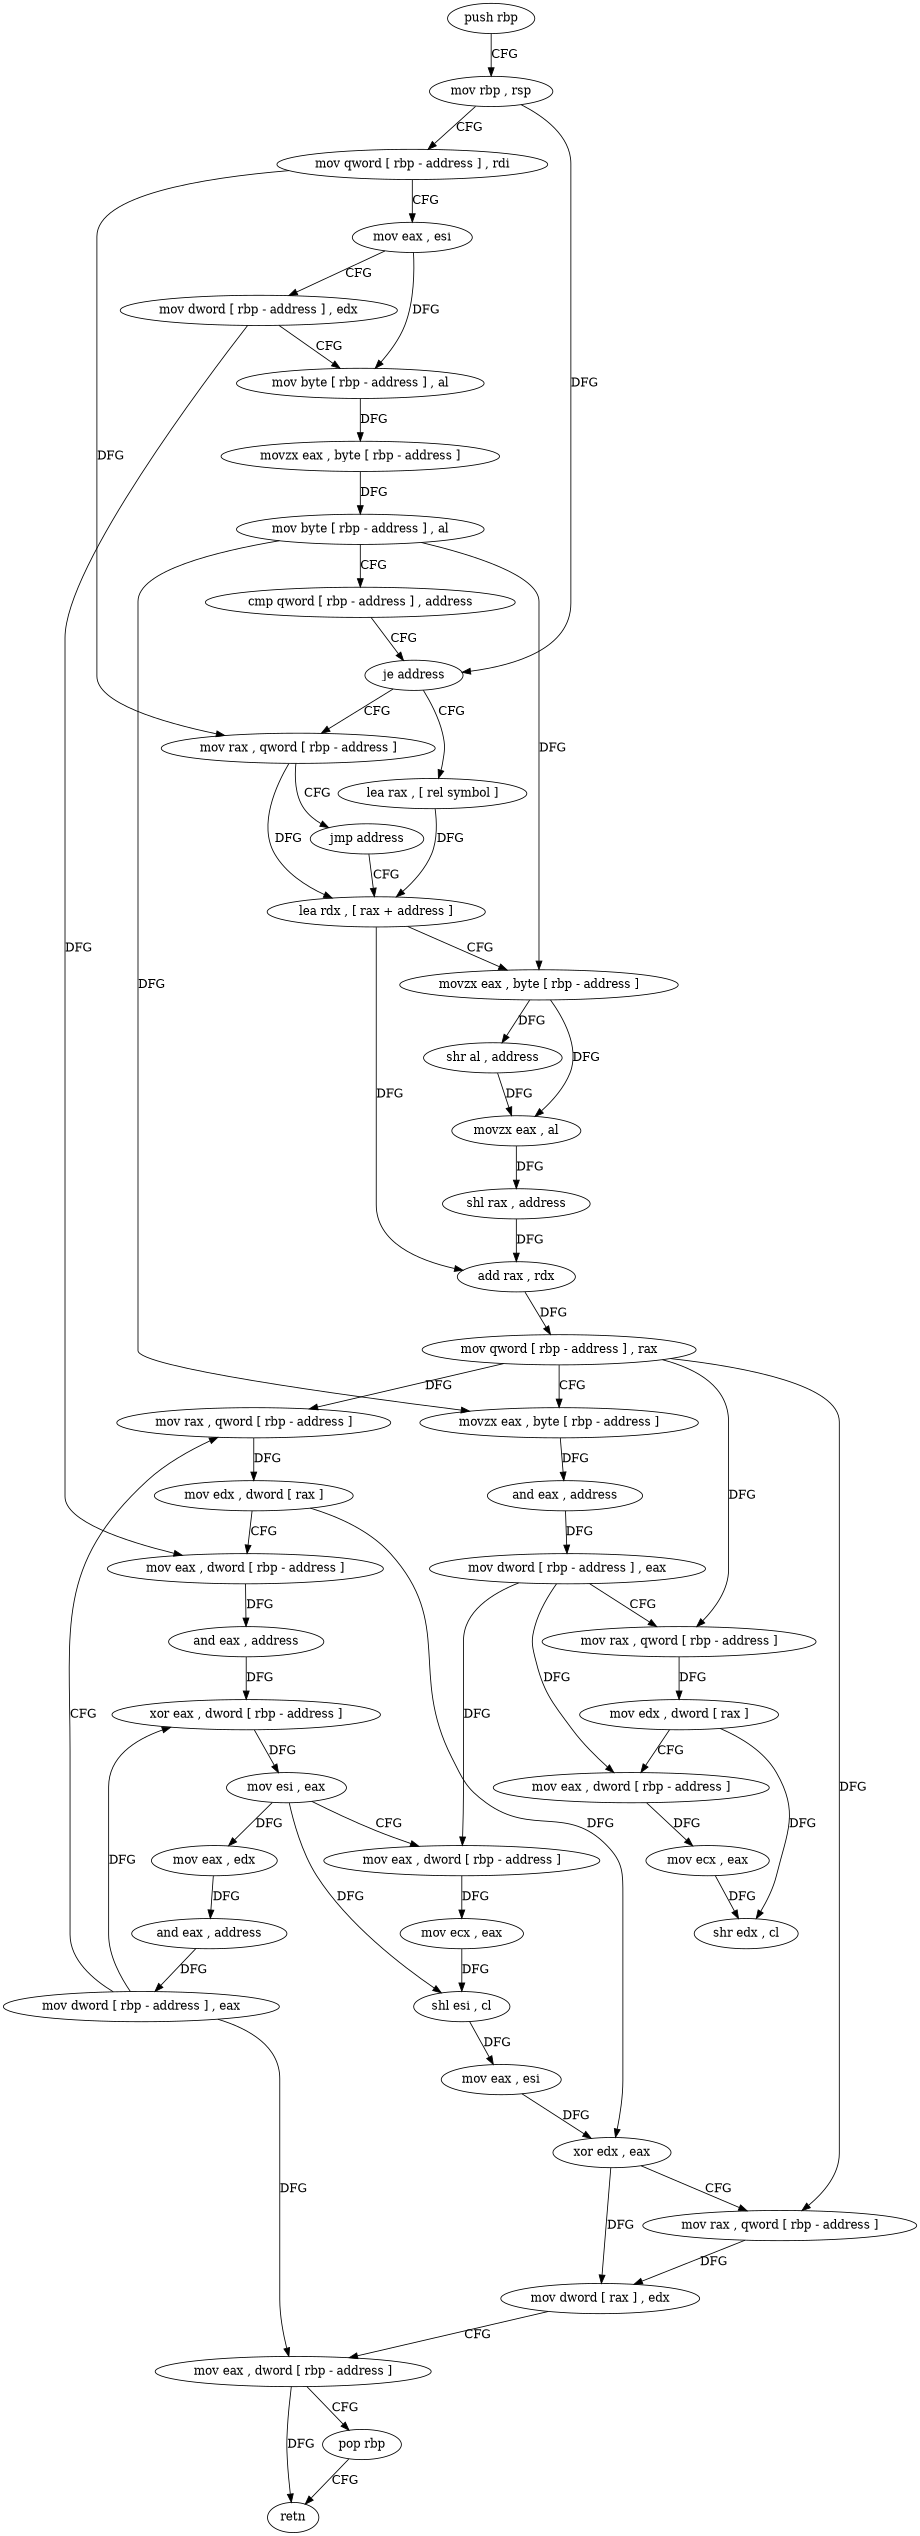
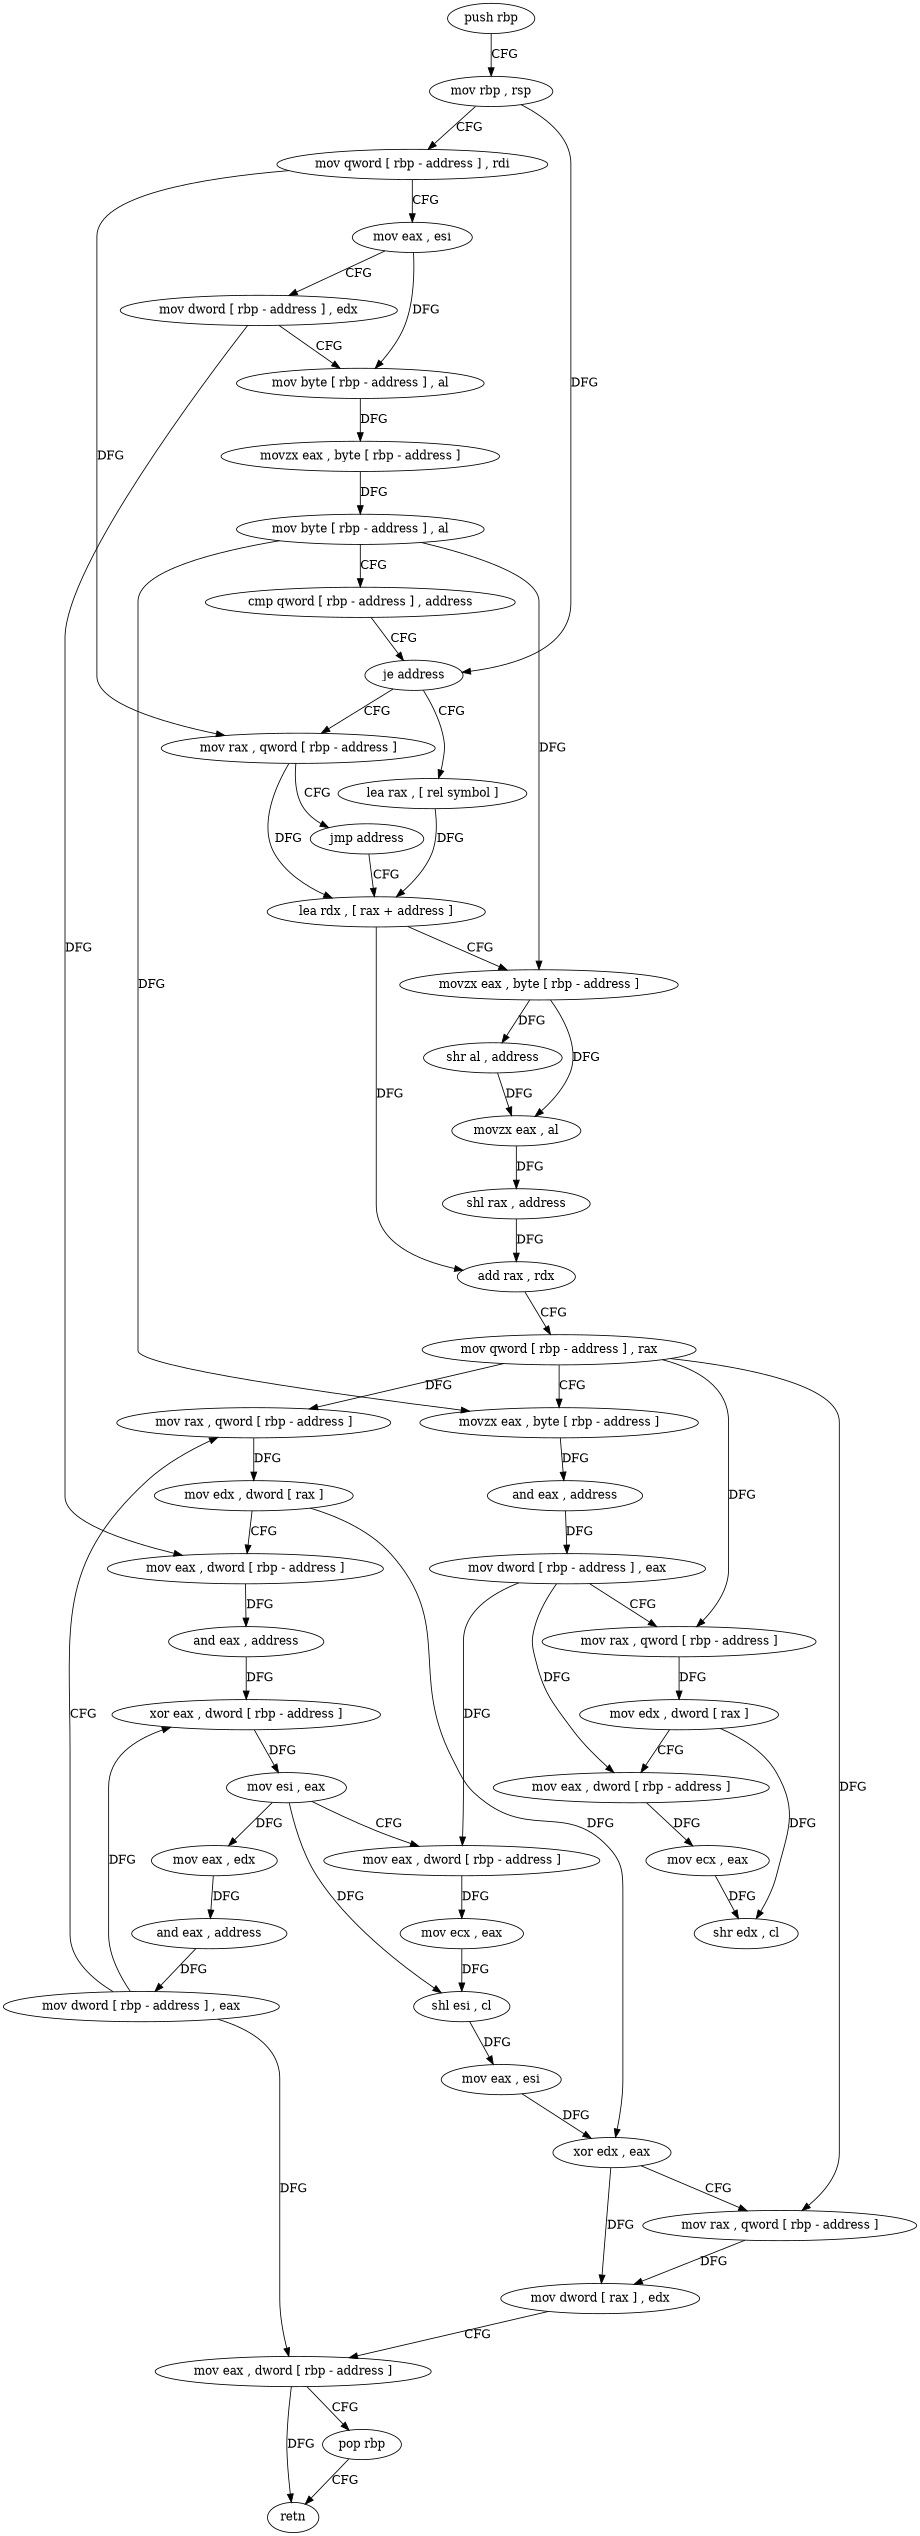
edge "add rax , rdx" -> "mov qword [ rbp - address ] , rax": label "DFG" -> "CFG"
